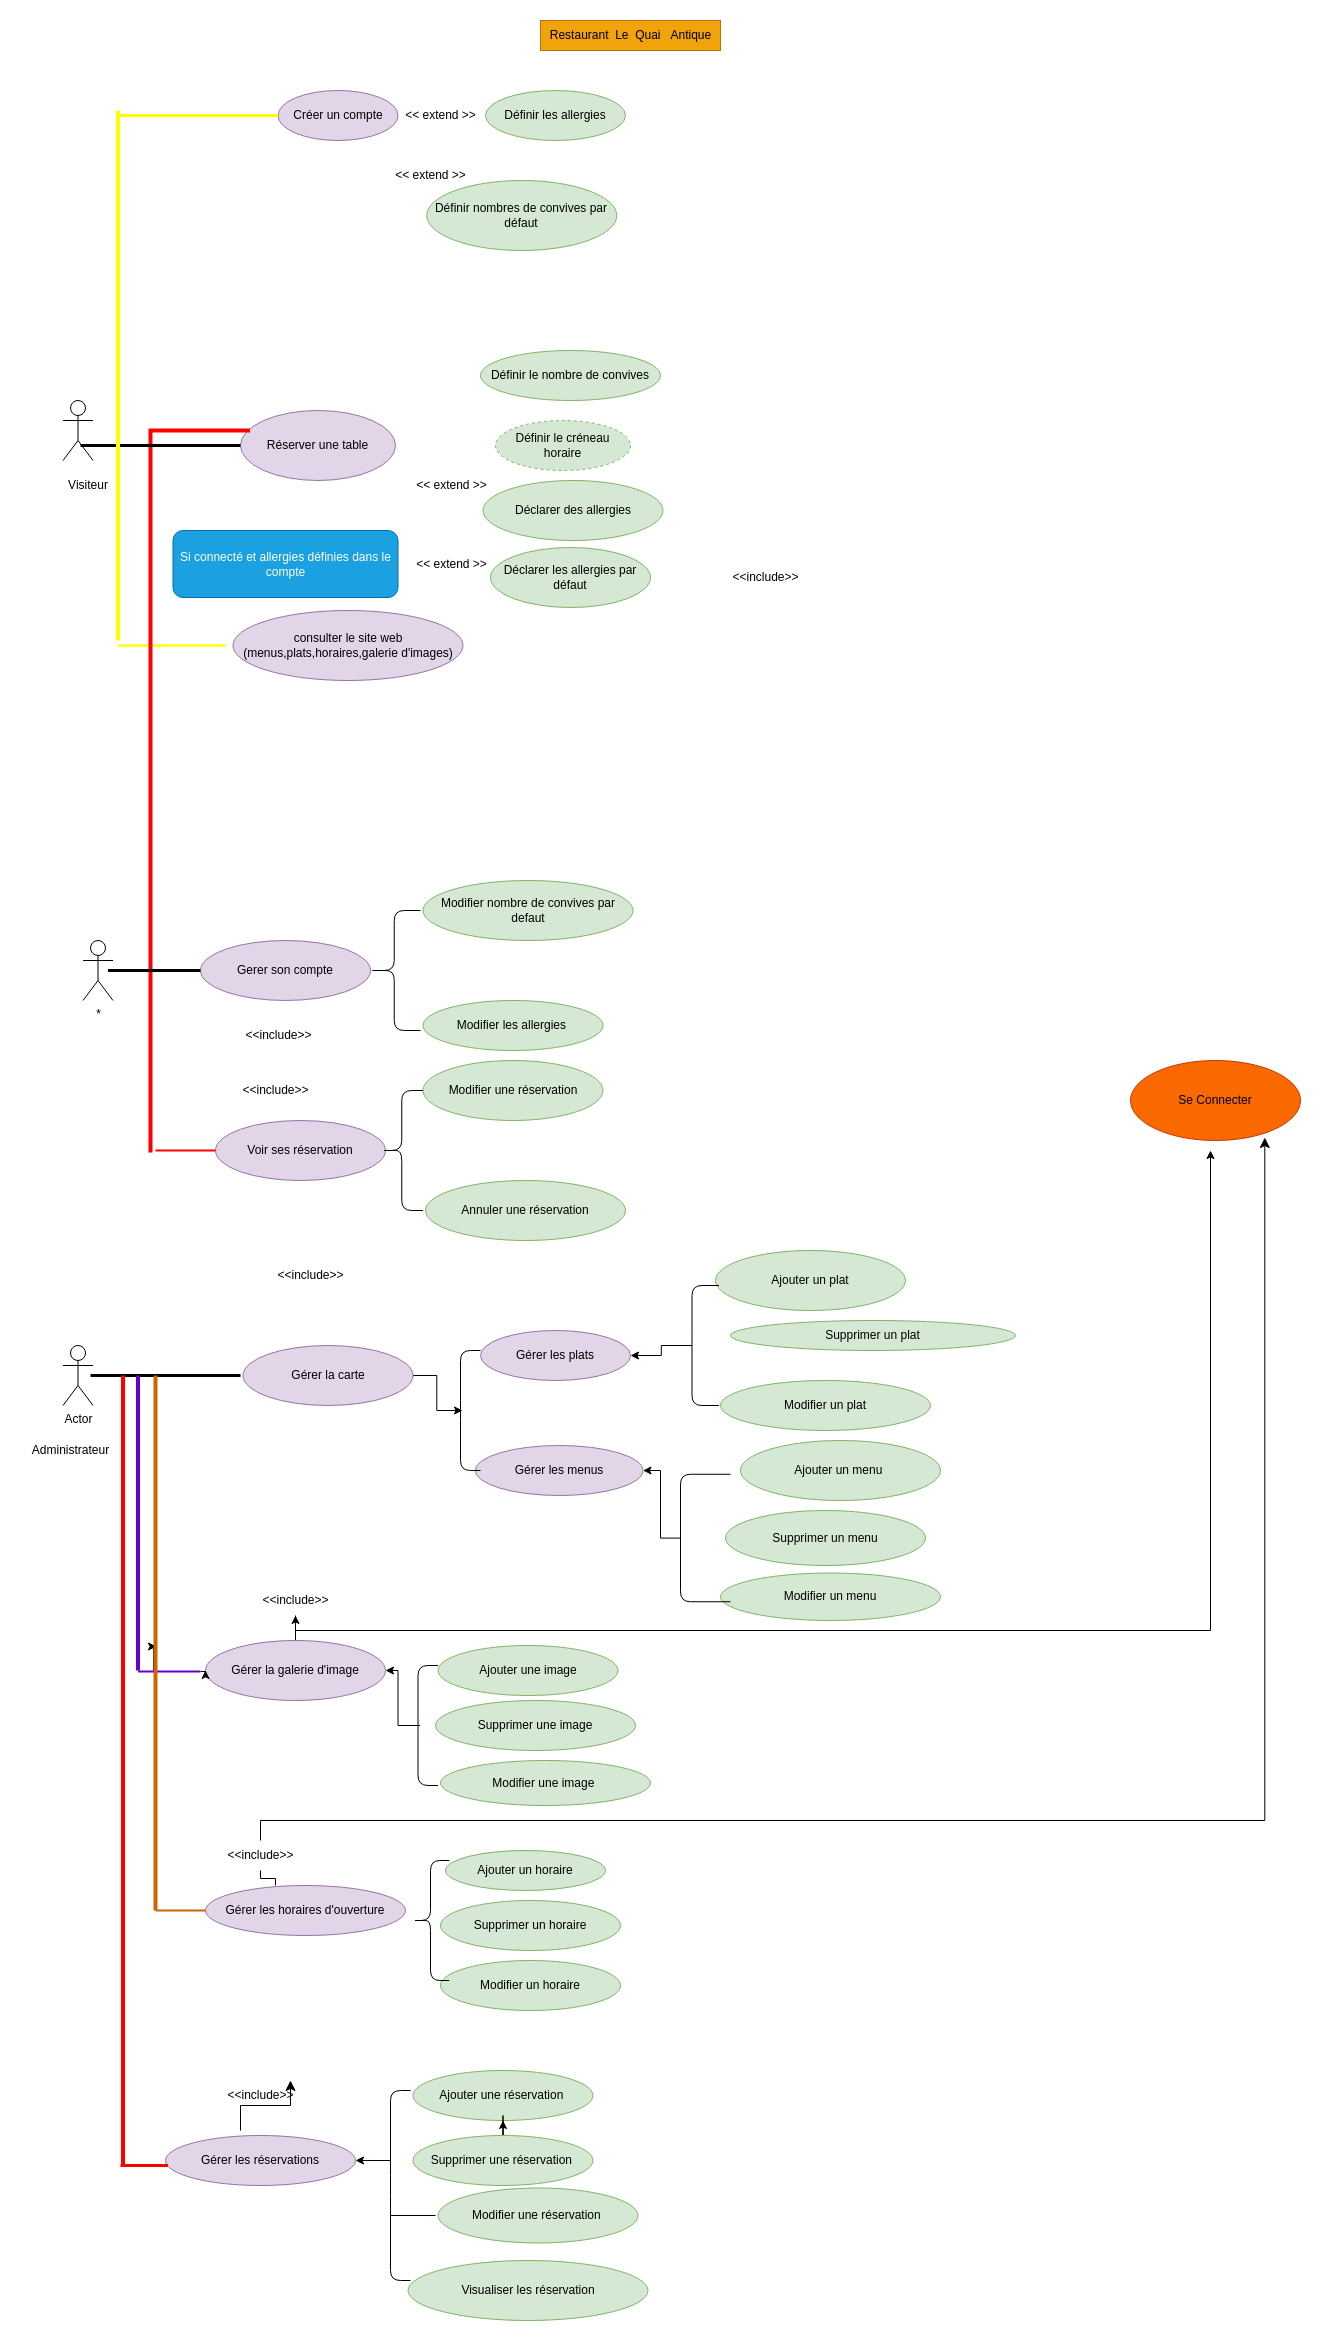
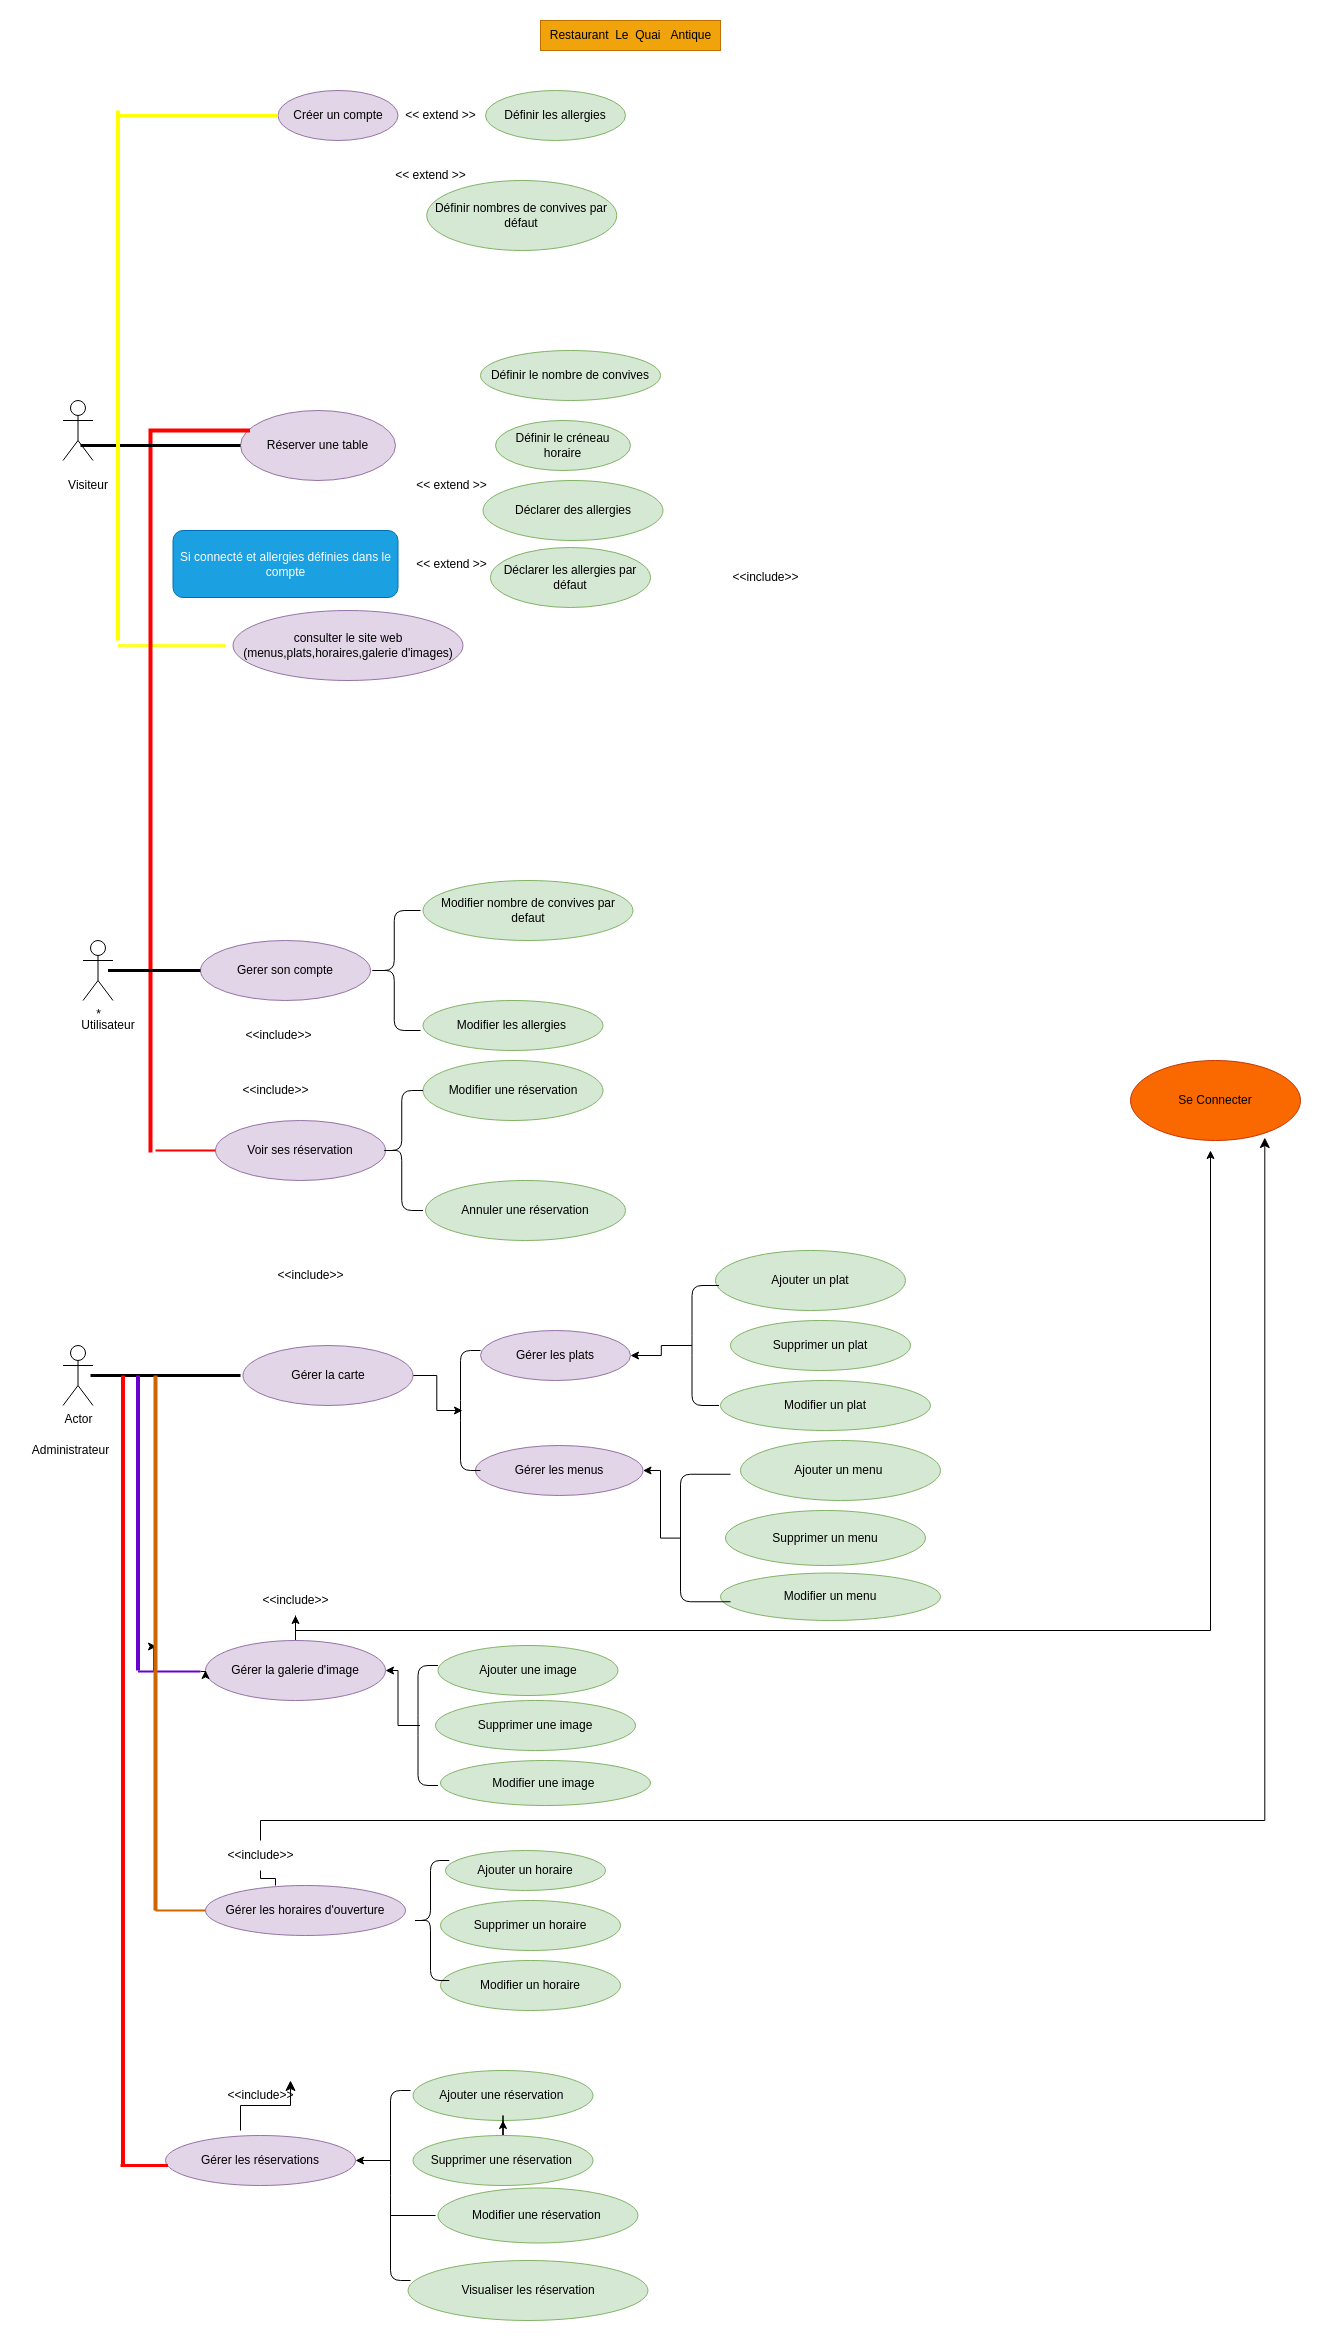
node "Définir le créneau horaire": style dashed -> solid
node "Utilisateur": added
node "Supprimer un plat": size 285x30 -> 180x50
